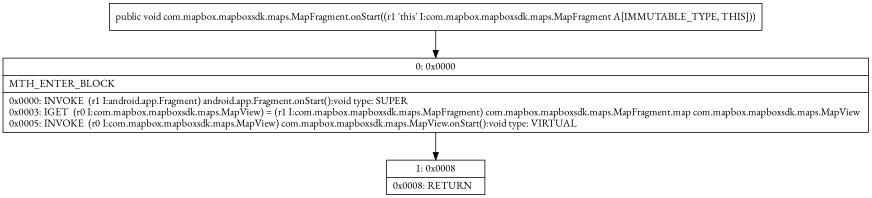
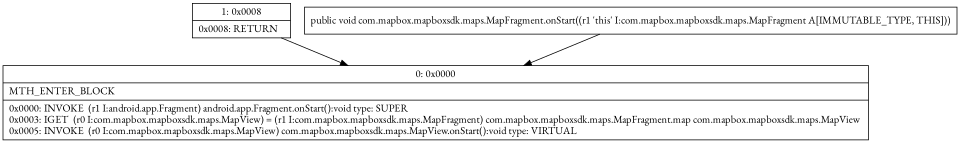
edge "0: 0x0000" -> "1: 0x0008": reversed
